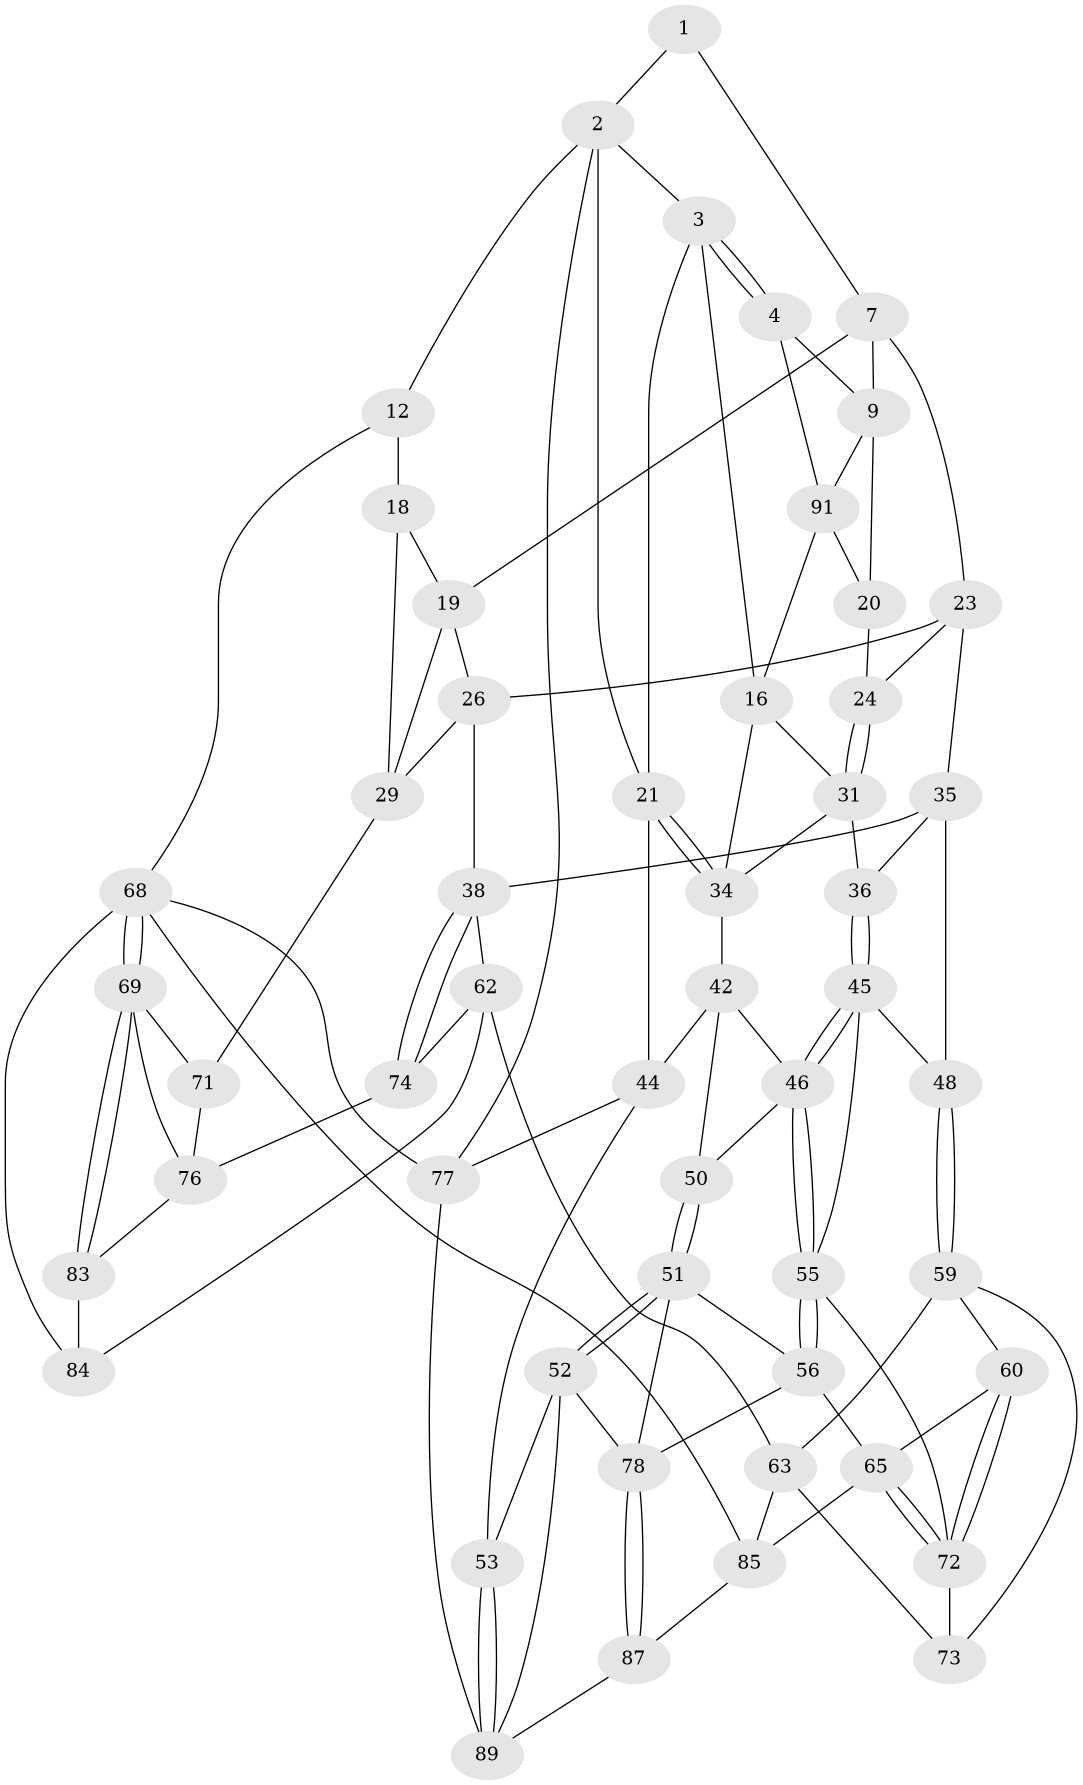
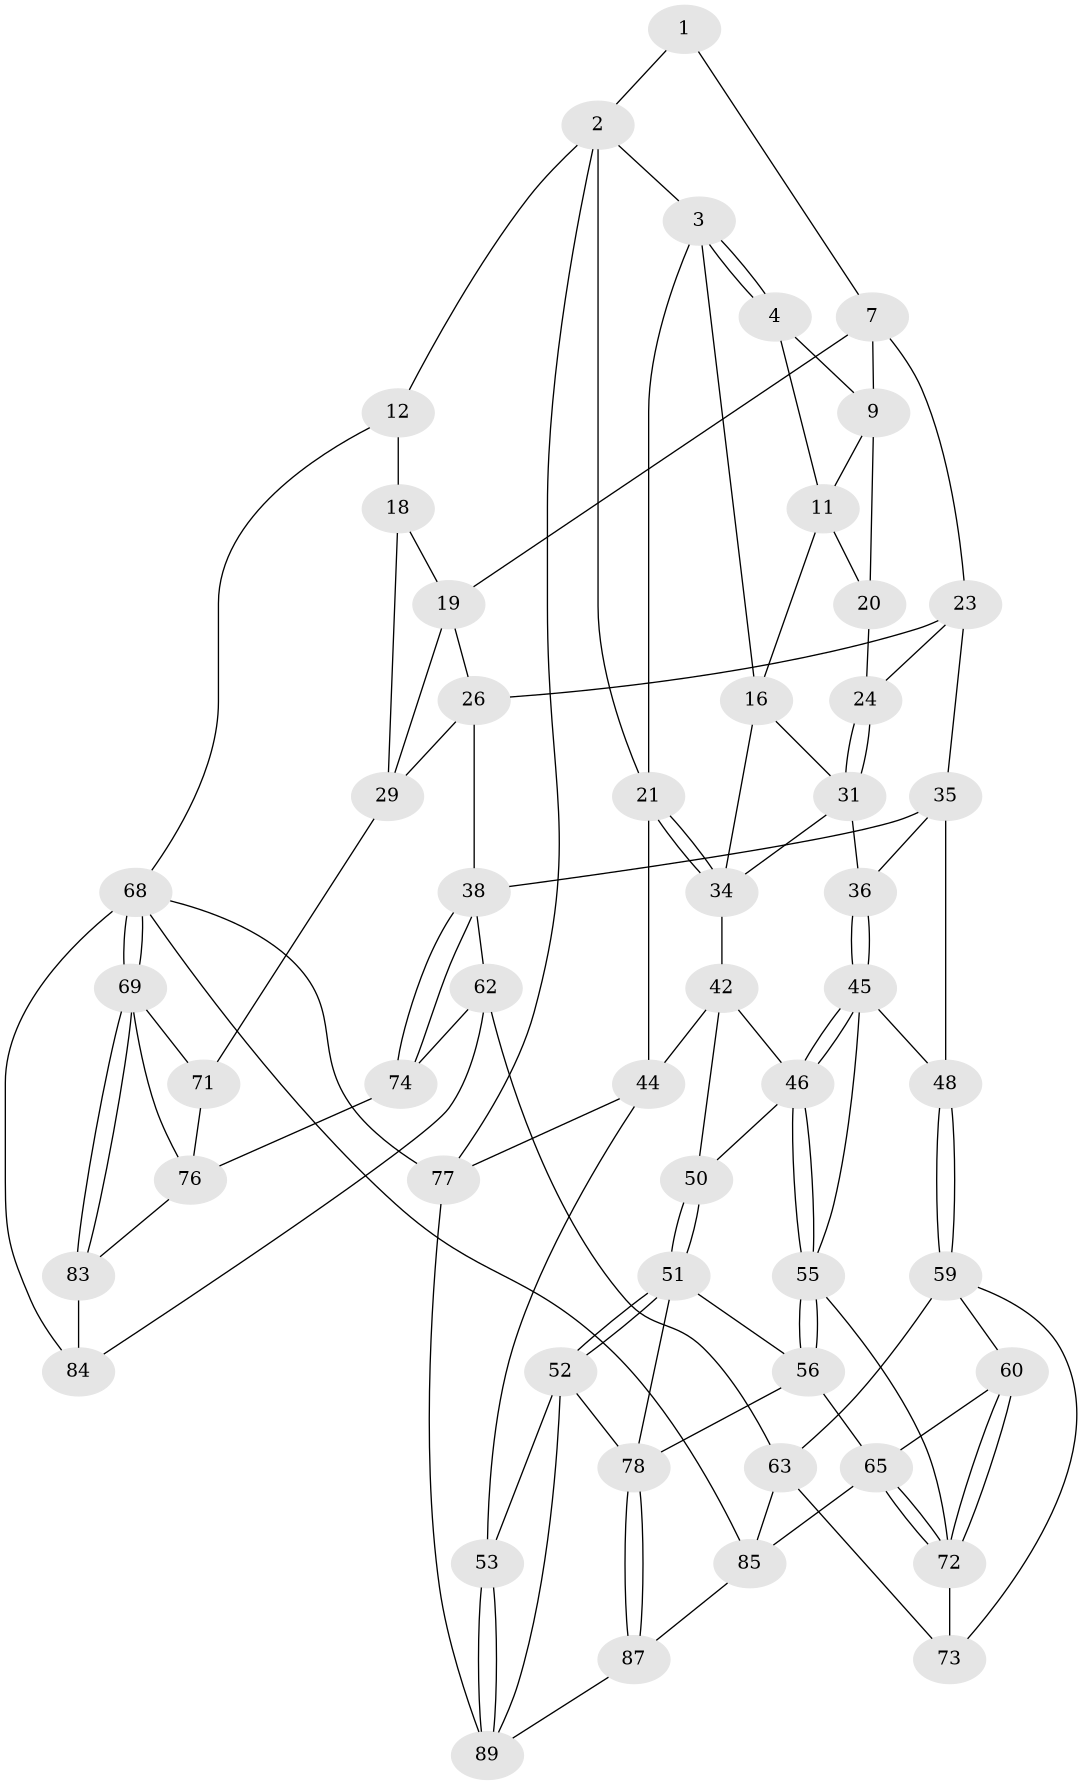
node "91": label "91" -> "11"
